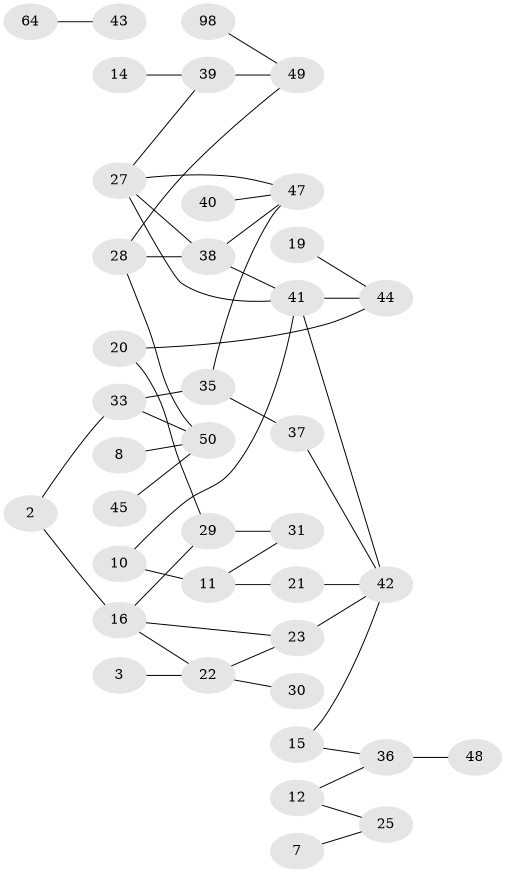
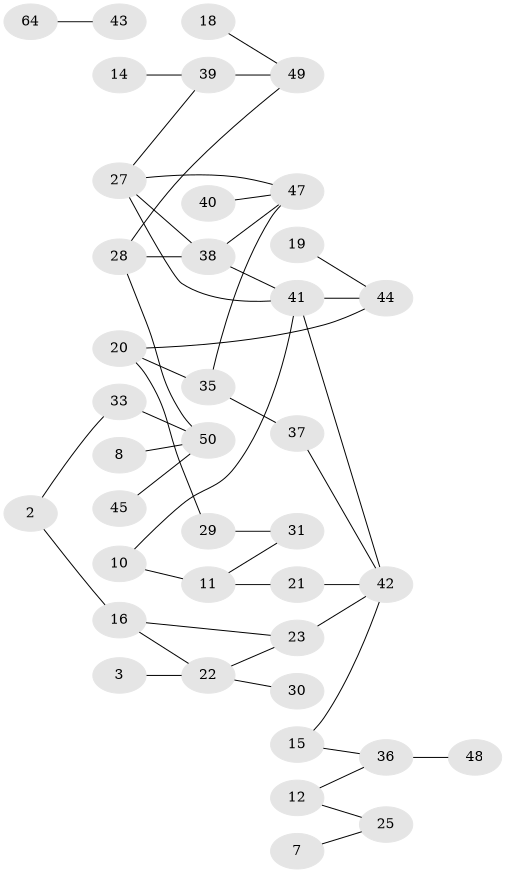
node "98": label "98" -> "18"
edge "35" -- "33": now "35" -- "20"
edge "29" -- "16": removed
